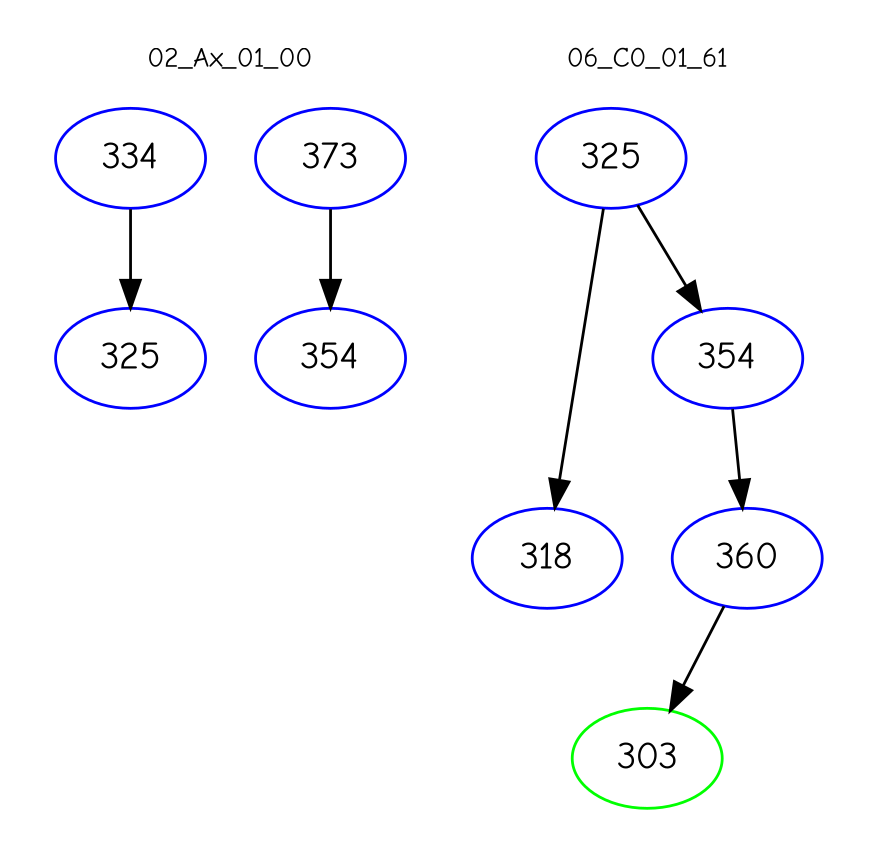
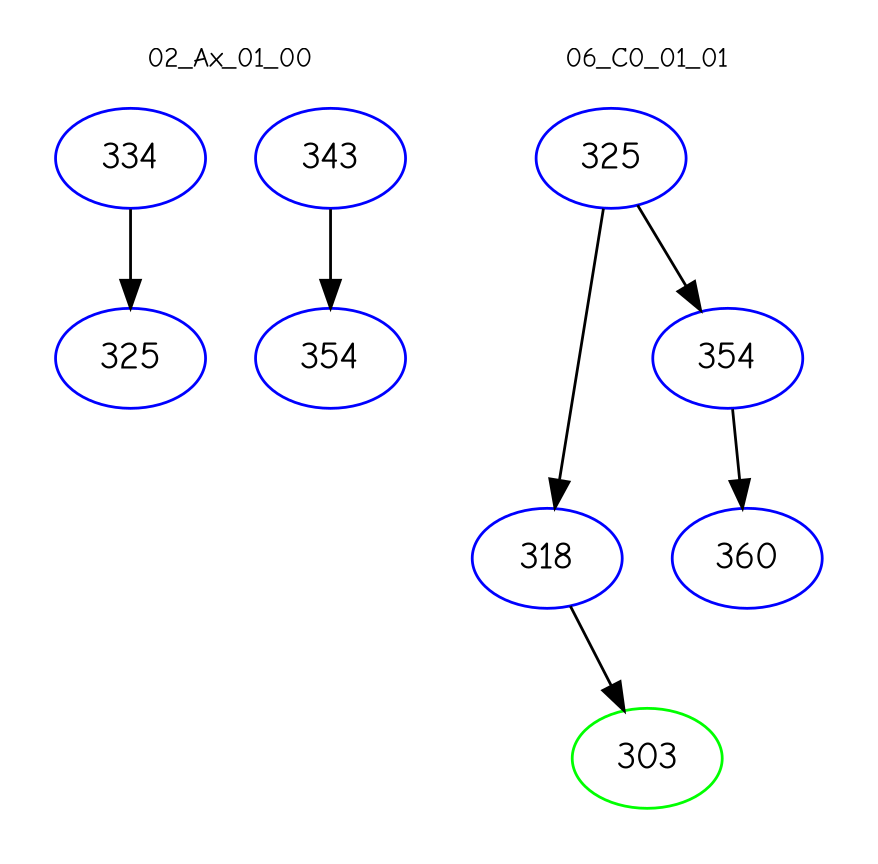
cluster "06_C0_01_61": label "06_C0_01_61" -> "06_C0_01_01"
node "373": label "373" -> "343"
edge "360" -> "303": now "318" -> "303"
